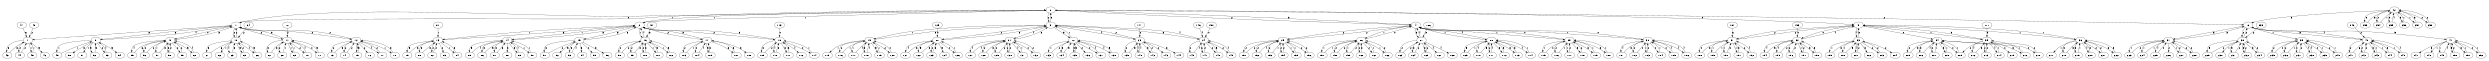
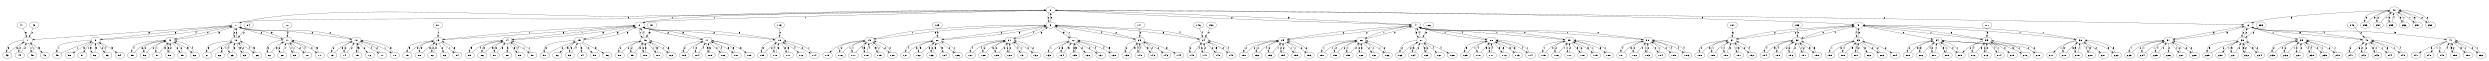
edge "221" -> "36": removed, label "2"
node "106": added
